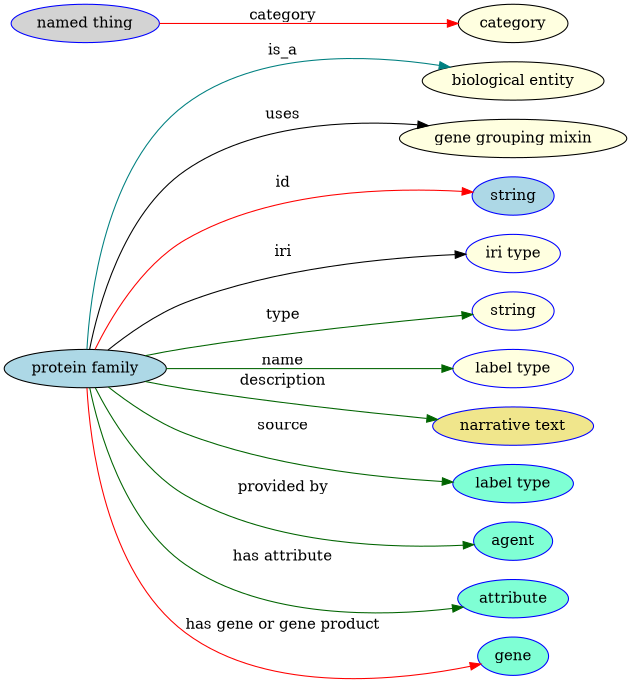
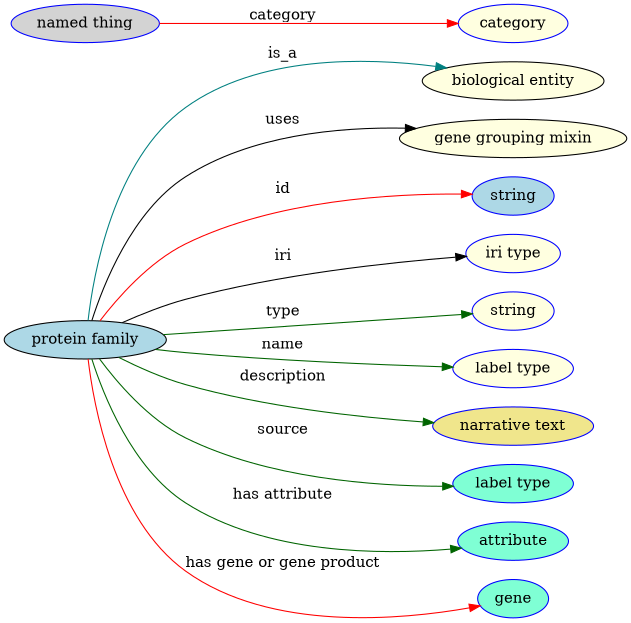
node "category": color black -> blue
node "agent": removed
